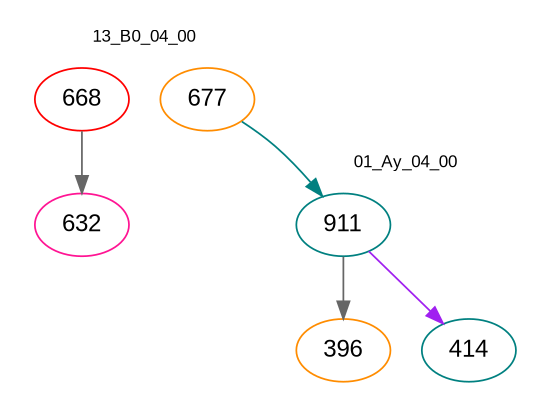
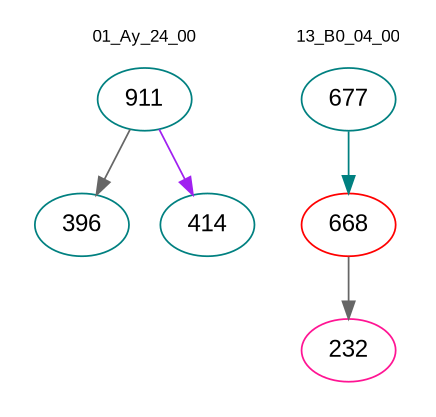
node "677": color darkorange -> teal
cluster "01_Ay_04_00": label "01_Ay_04_00" -> "01_Ay_24_00"
edge "677" -> "911": now "677" -> "668"
node "632": label "632" -> "232"
node "396": color darkorange -> teal
